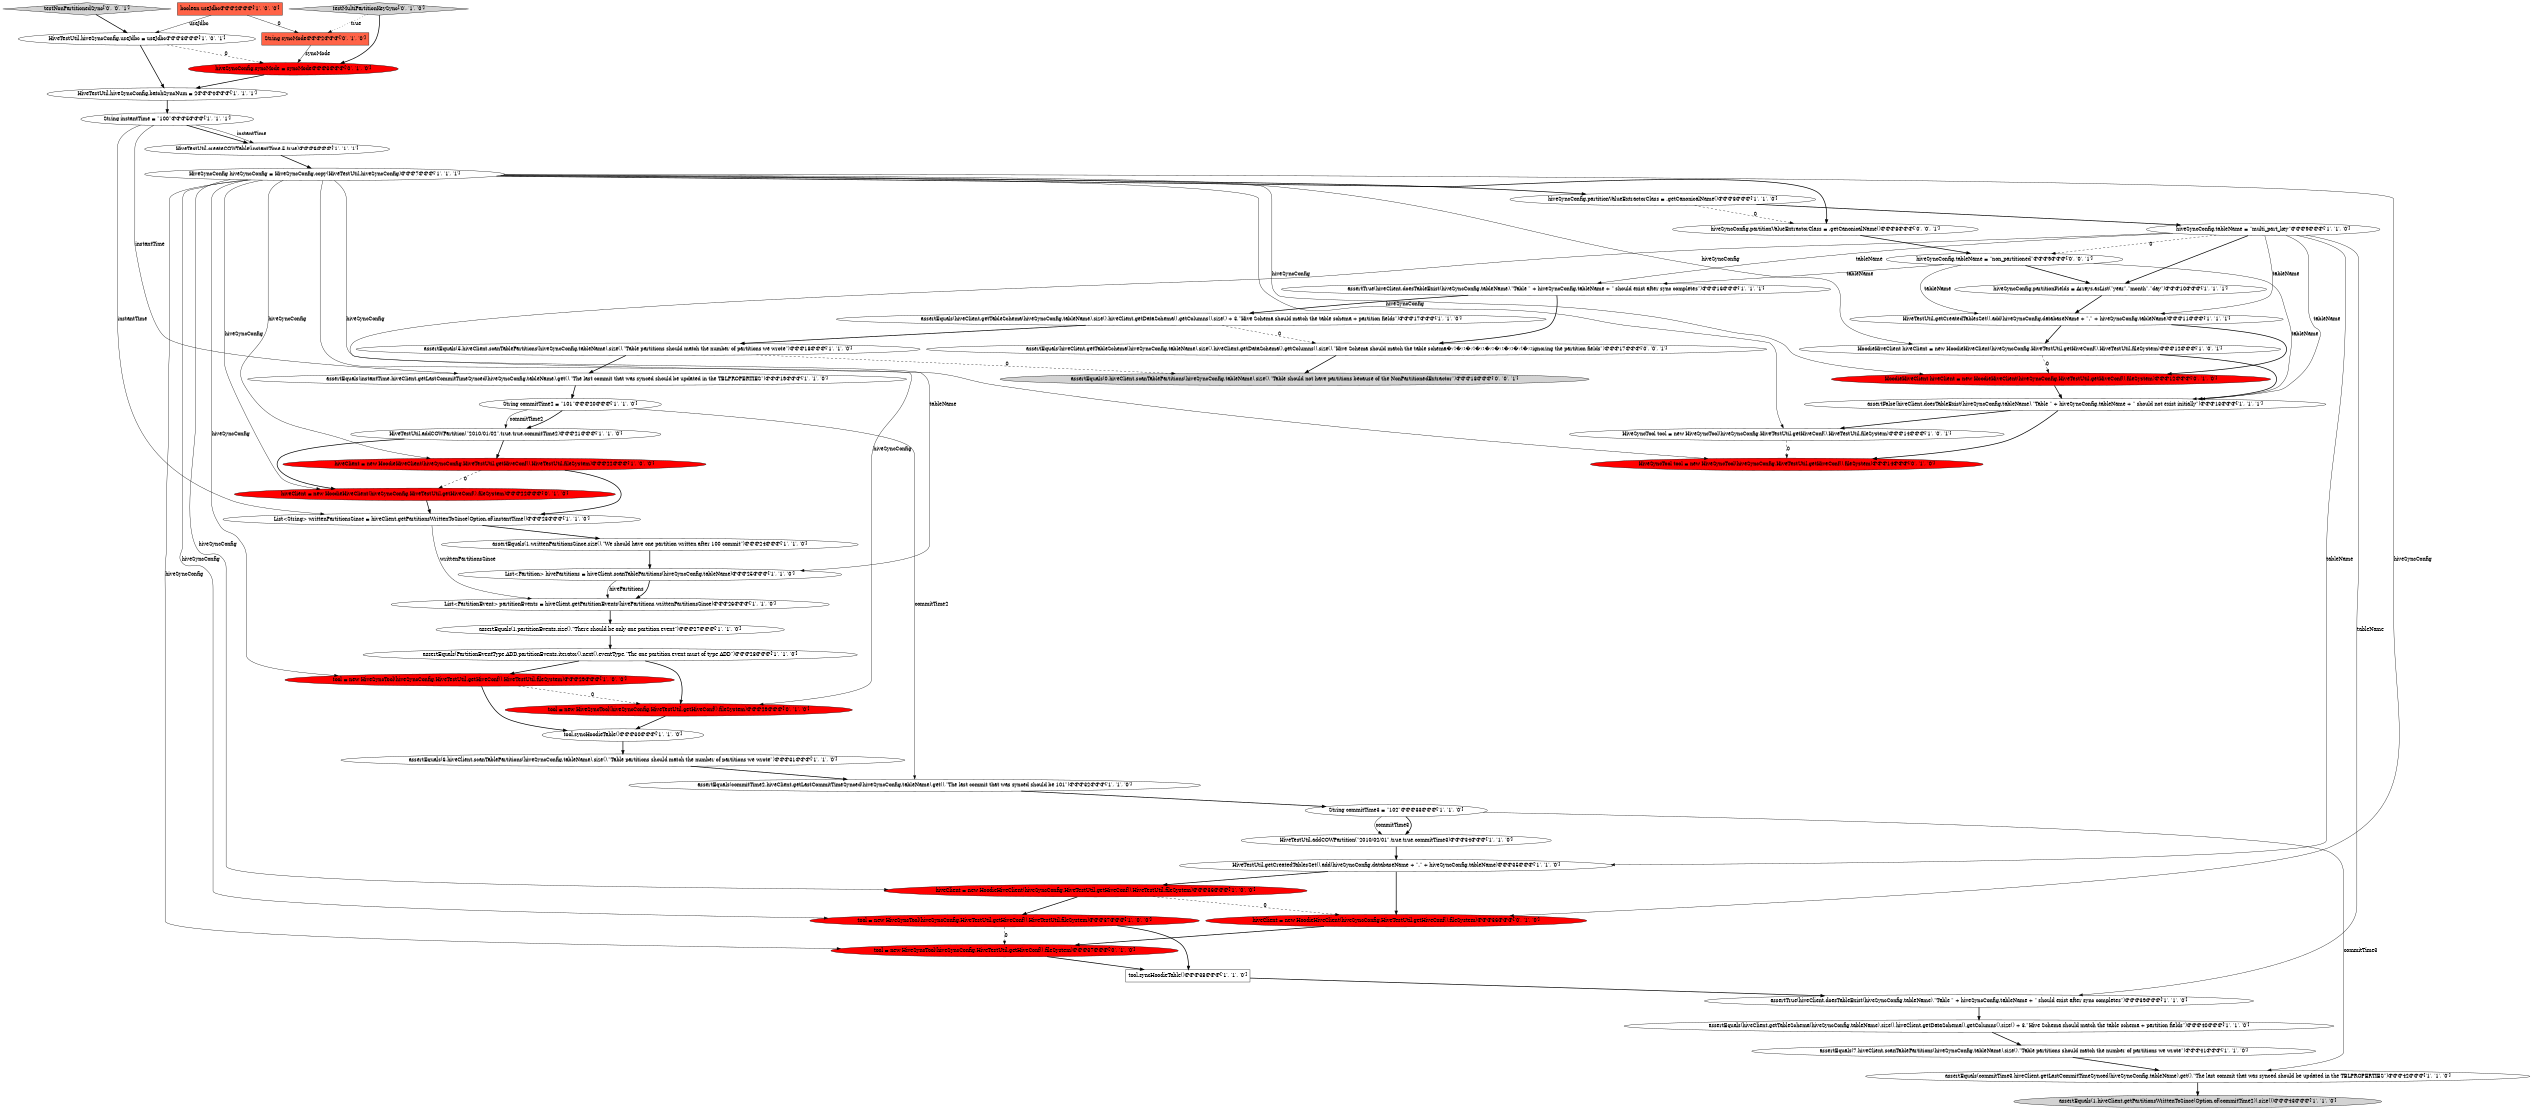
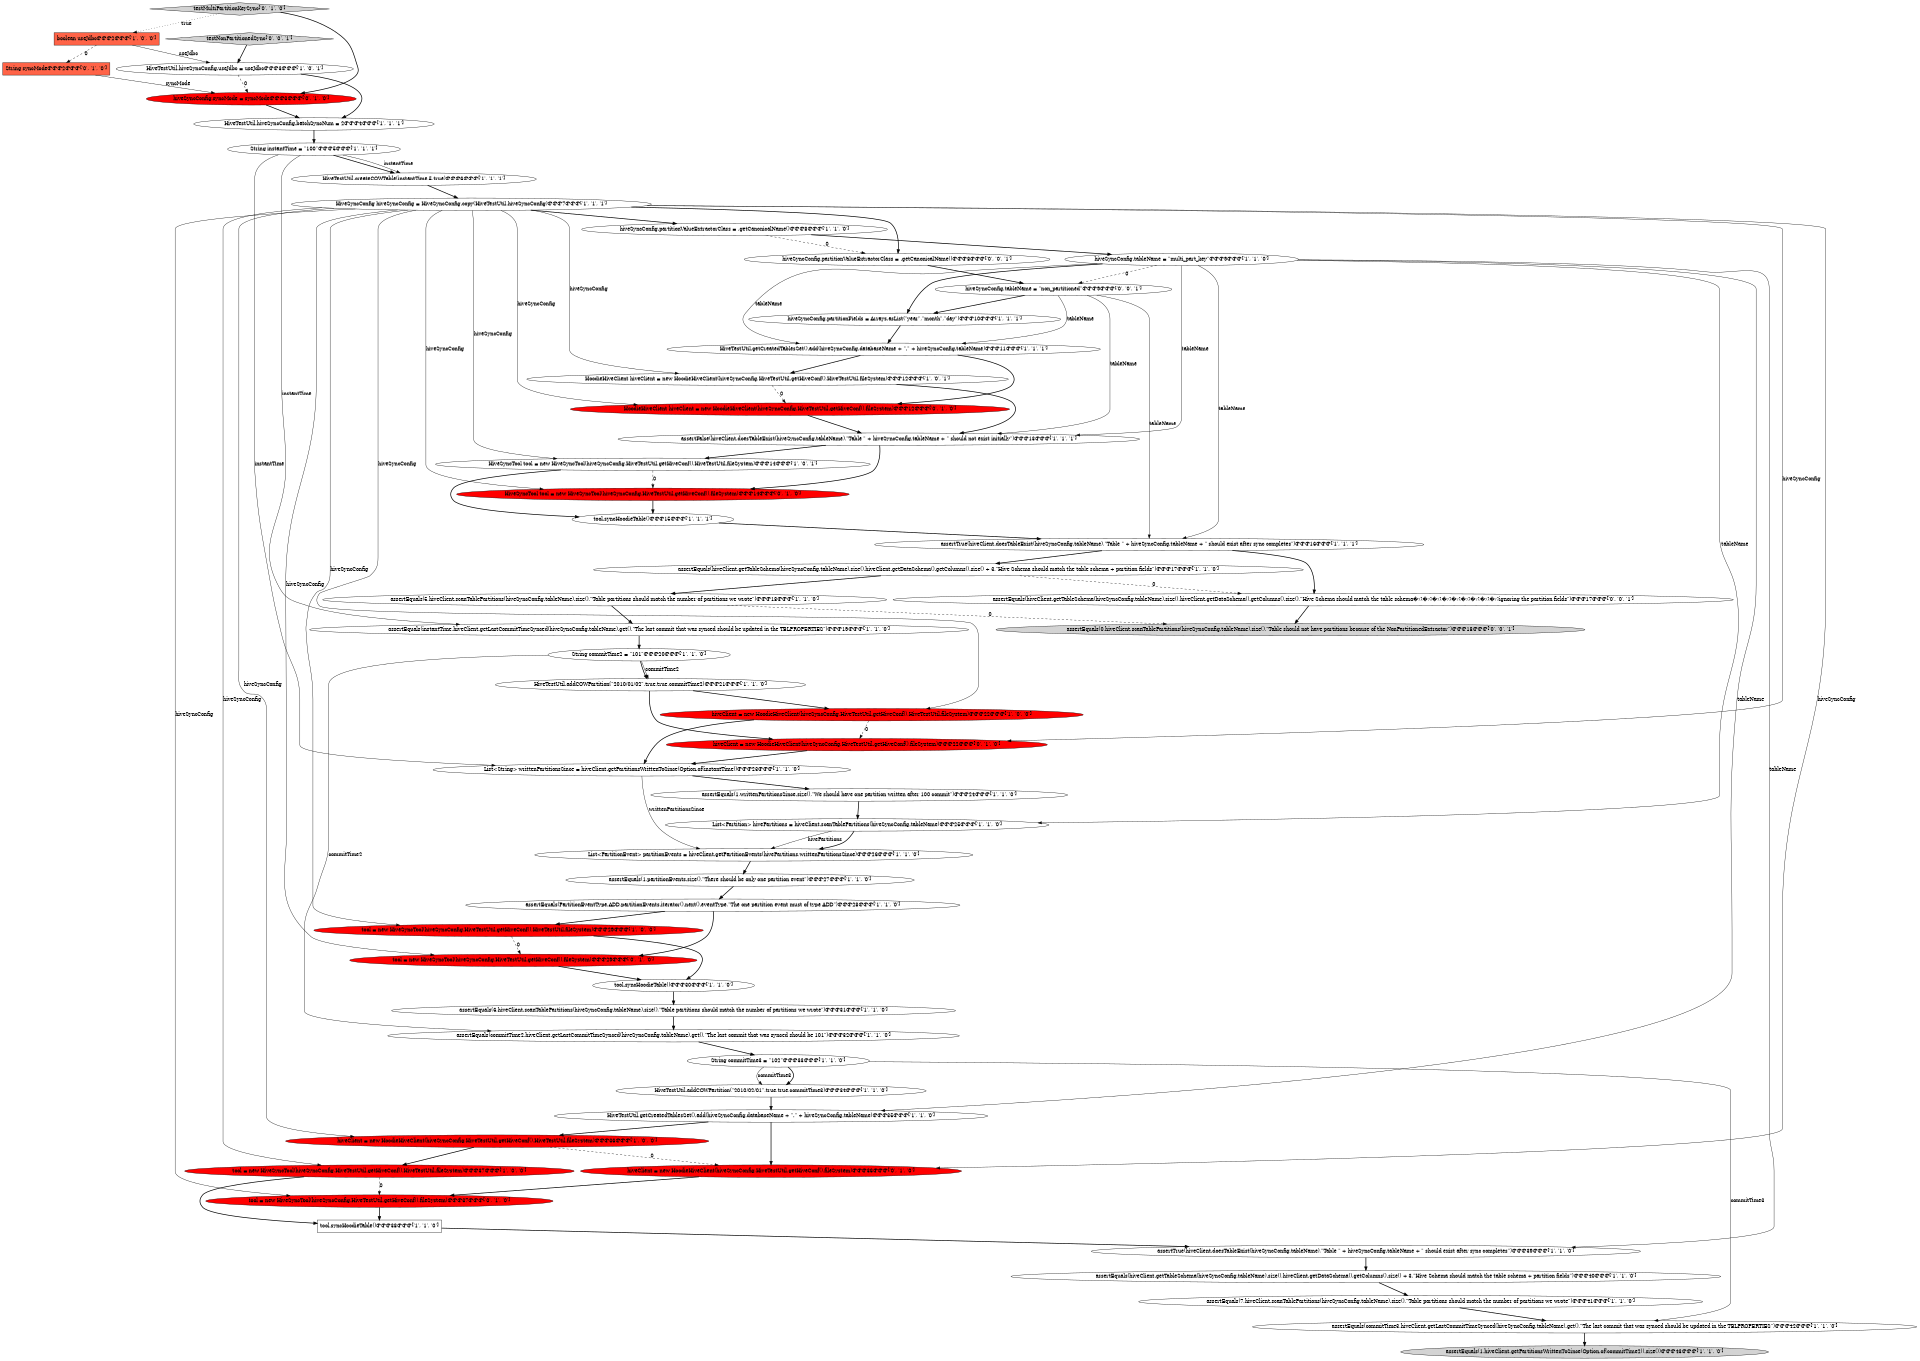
edge "boolean useJdbc@@@2@@@['1', '0', '0']" -> "String syncMode@@@2@@@['0', '1', '0']": style solid -> dashed
edge "testMultiPartitionKeySync['0', '1', '0']" -> "String syncMode@@@2@@@['0', '1', '0']": now "testMultiPartitionKeySync['0', '1', '0']" -> "boolean useJdbc@@@2@@@['1', '0', '0']"
node "tool.syncHoodieTable()@@@15@@@['1', '1', '1']": added
